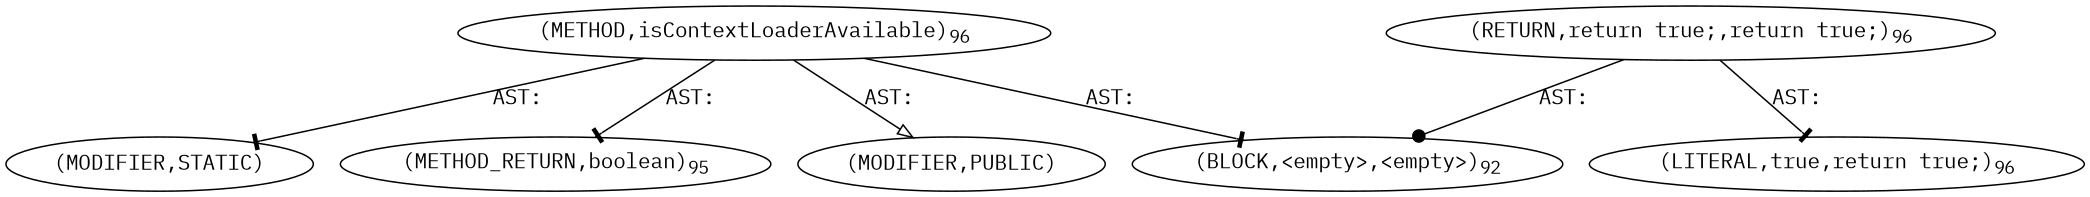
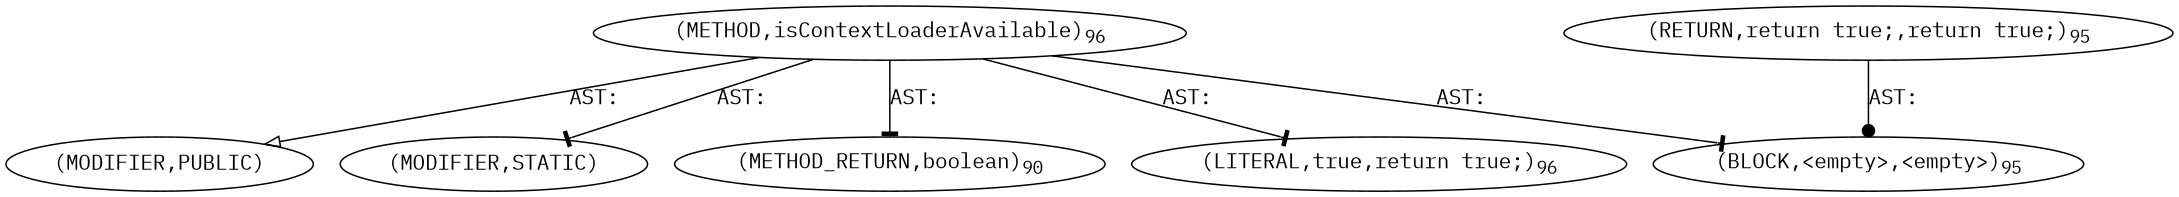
node "(RETURN,return true;,return true;)": text "96" -> "95"
edge "(RETURN,return true;,return true;)" -> "(LITERAL,true,return true;)": now "(METHOD,isContextLoaderAvailable)" -> "(LITERAL,true,return true;)"
node "(METHOD_RETURN,boolean)": text "95" -> "90"
node "(BLOCK,<empty>,<empty>)": text "92" -> "95"
